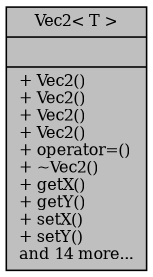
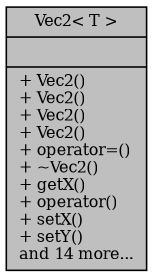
node "Vec2< T >": text "+ getY()" -> "+ operator()"
